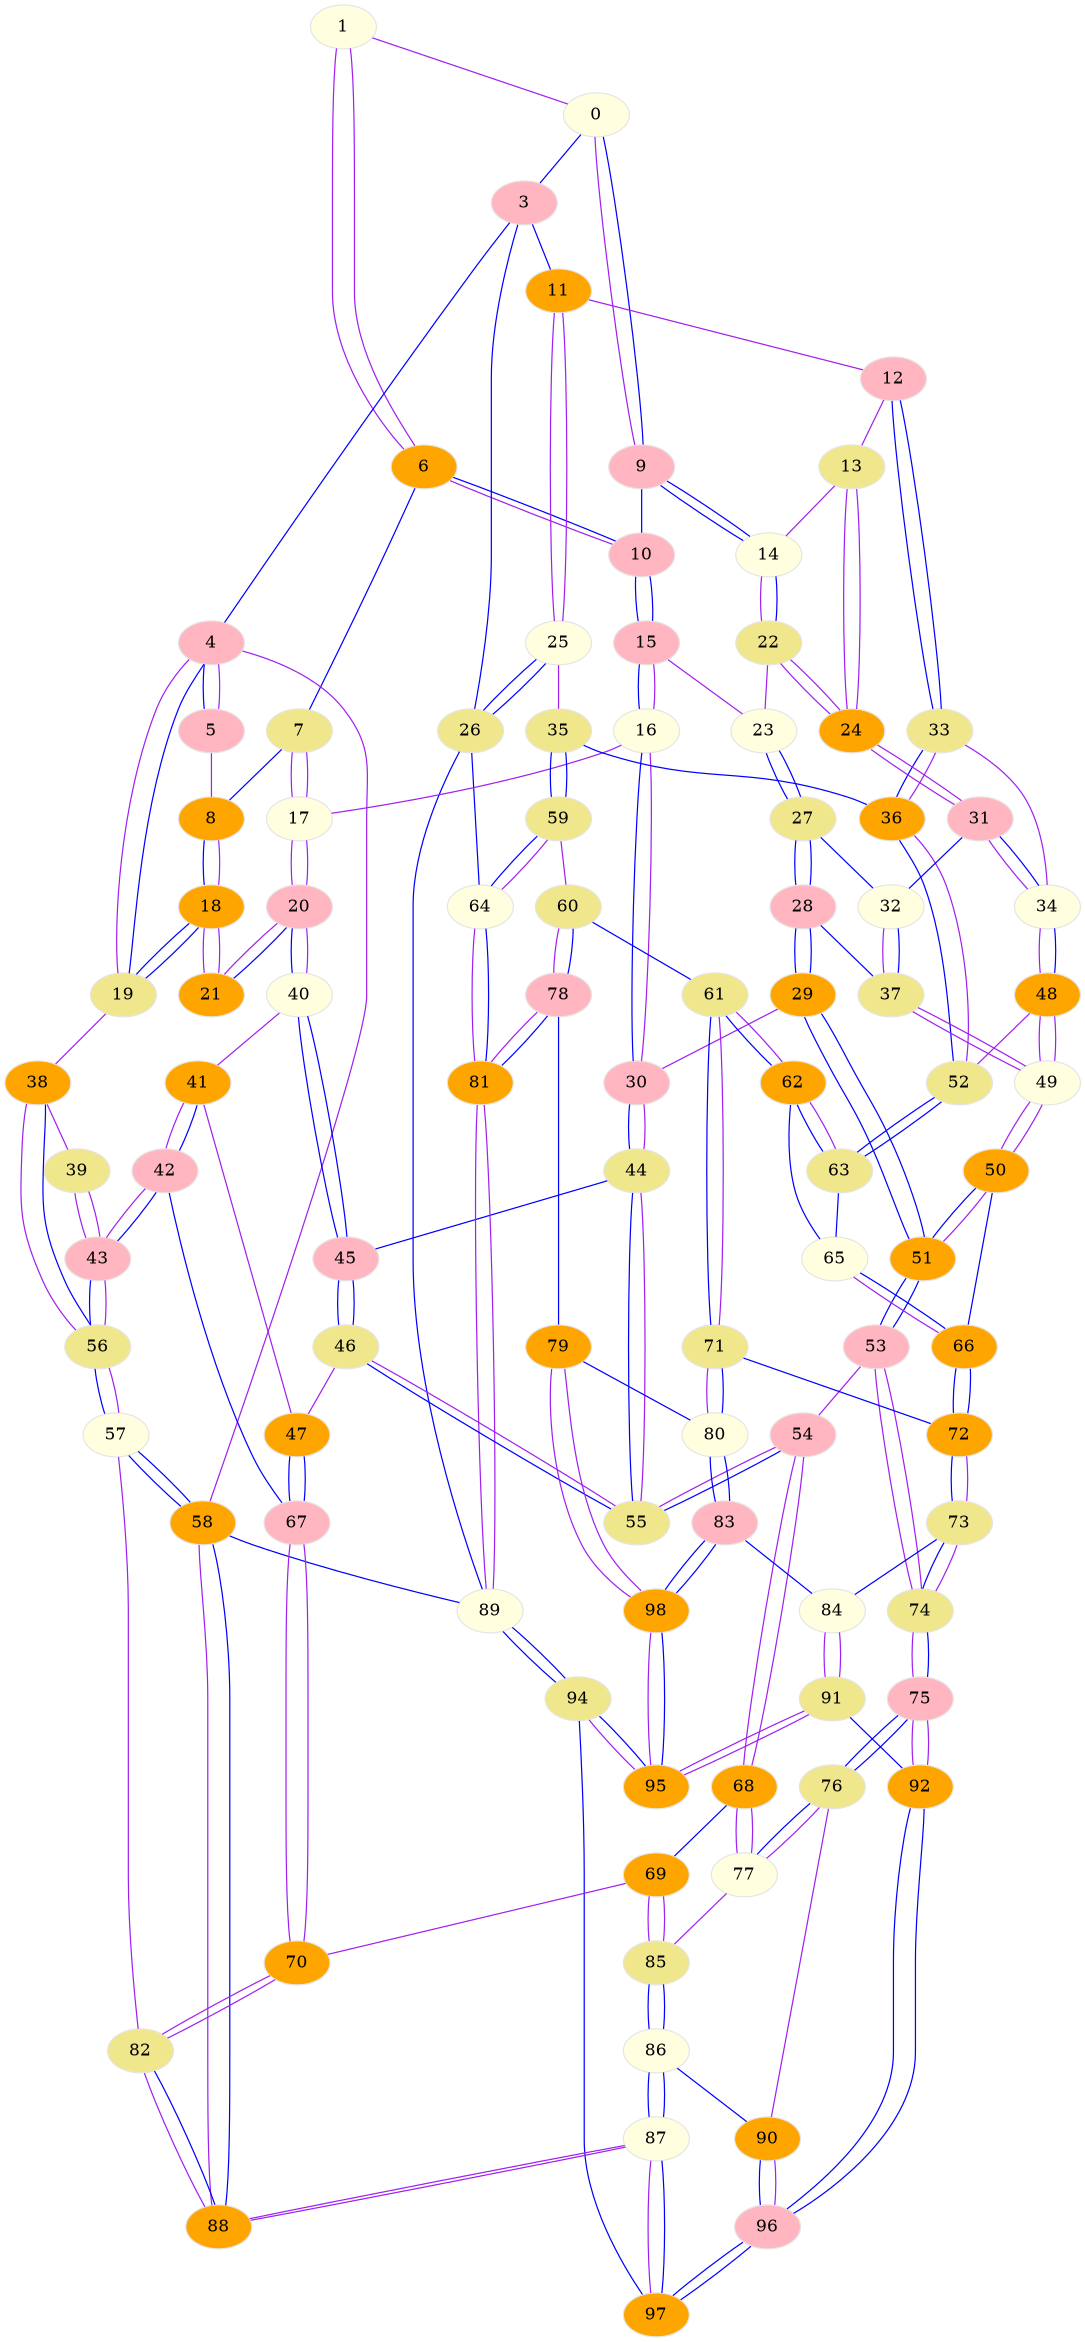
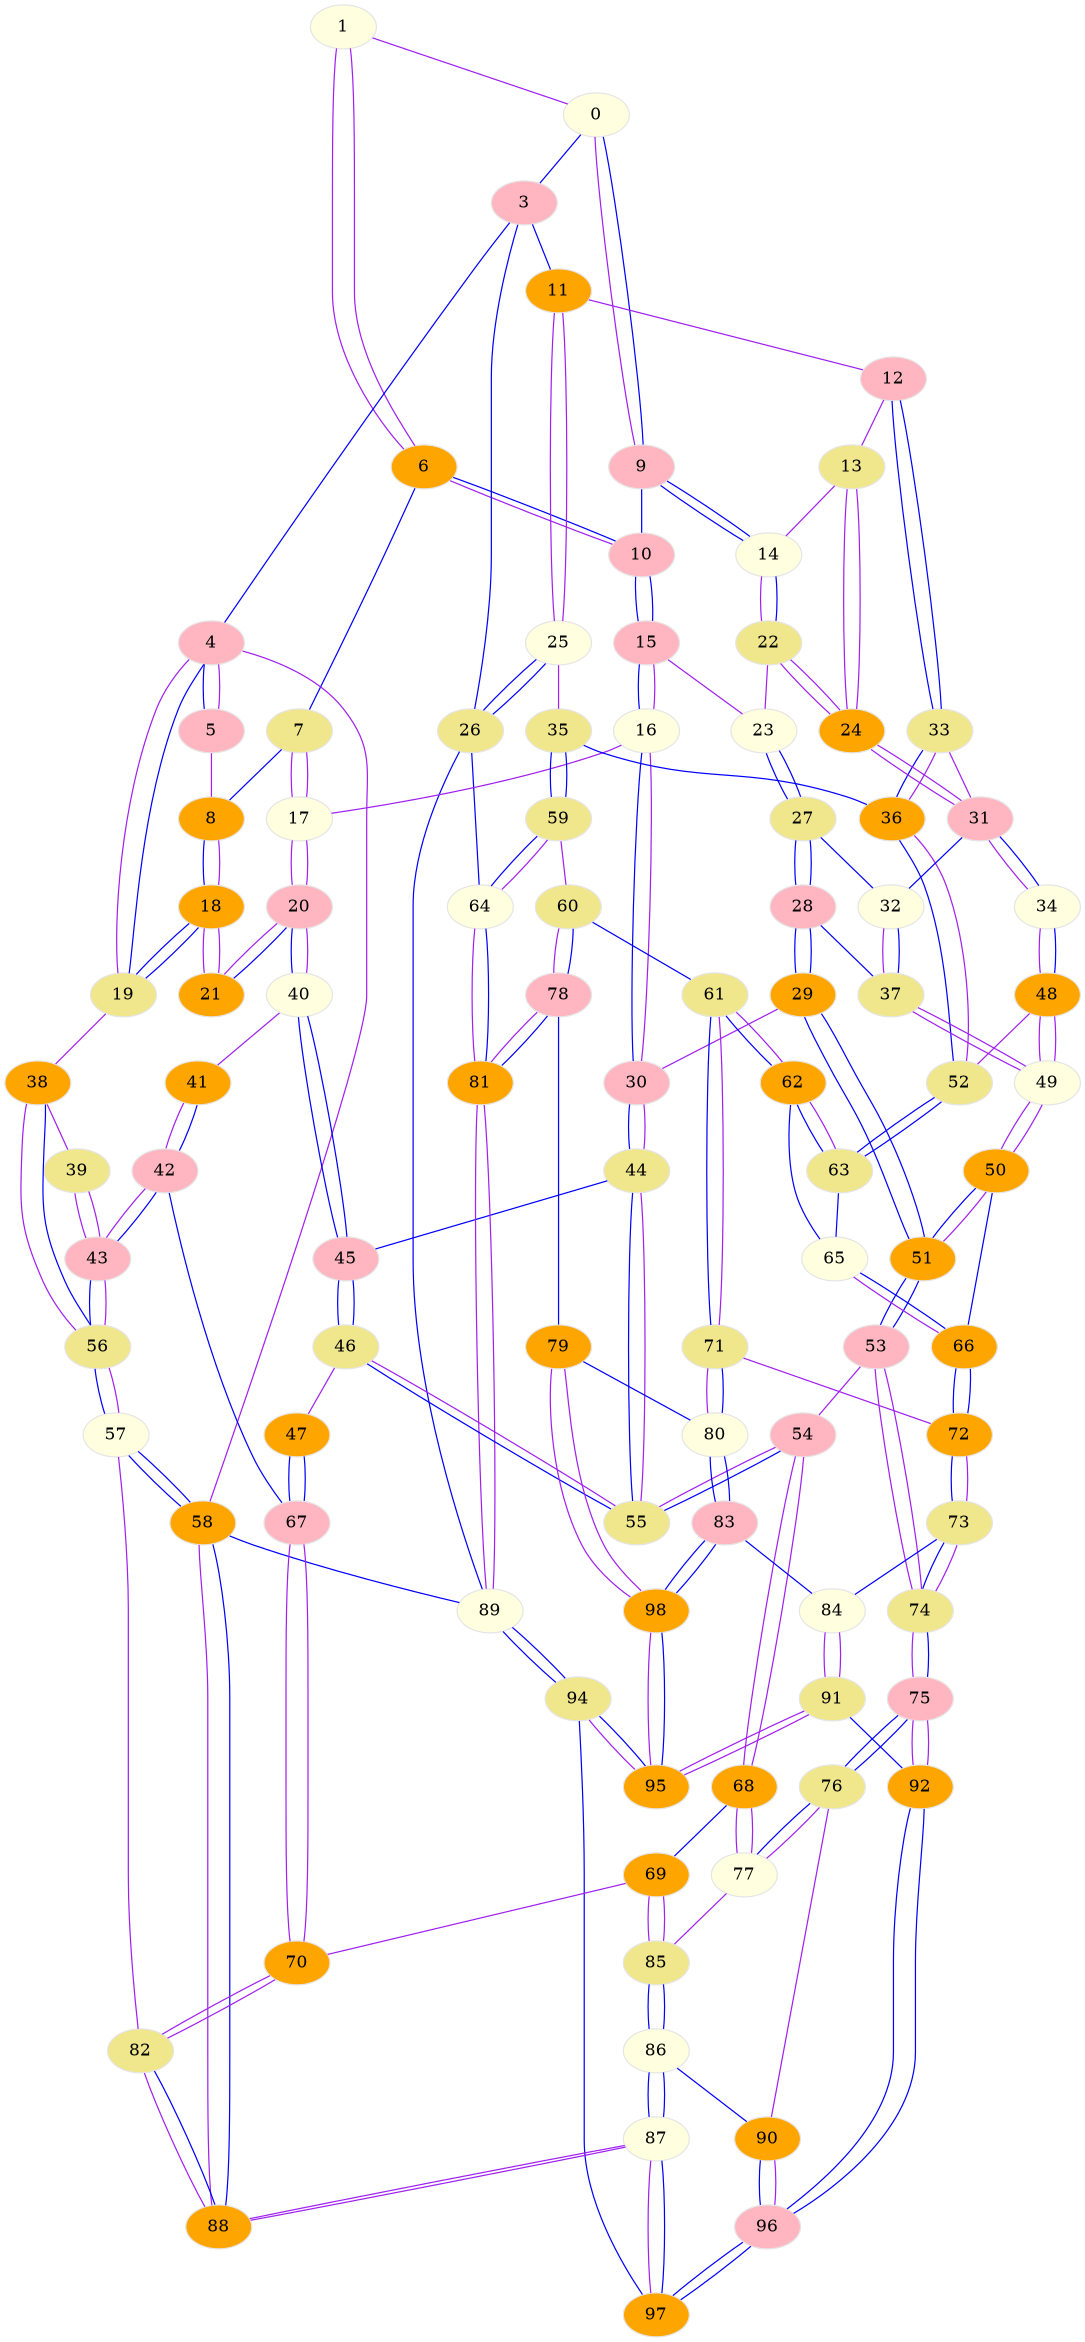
edge "33" -- "34": now "33" -- "31"
edge "41" -- "47": removed
edge "71" -- "72": color blue -> purple
